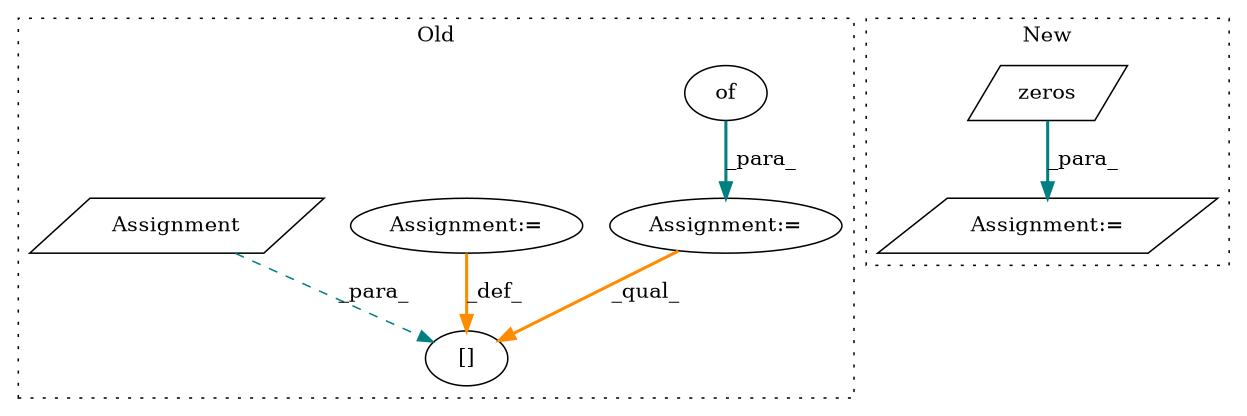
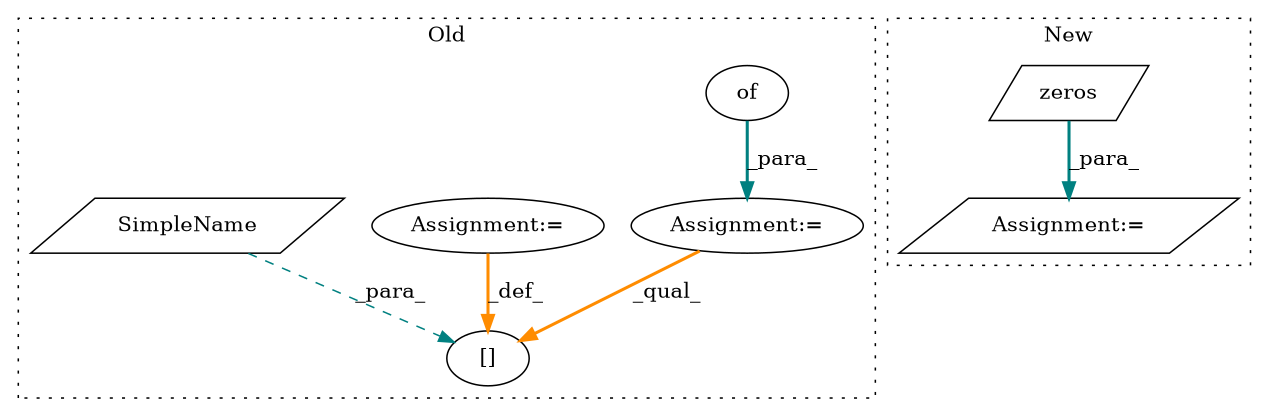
node "Assignment": label "Assignment" -> "SimpleName"
